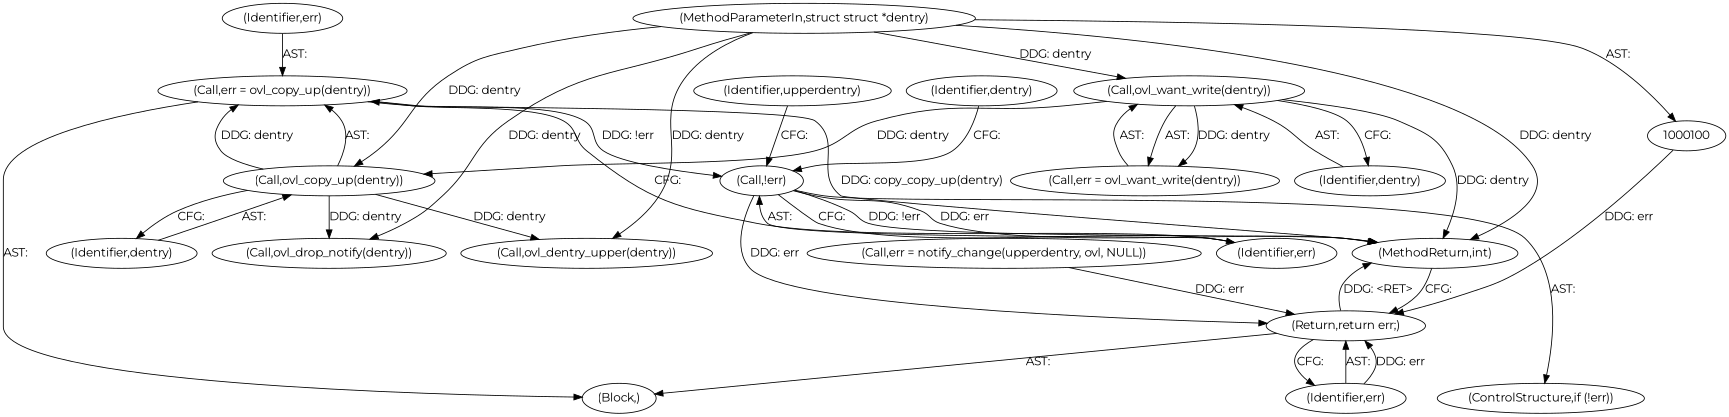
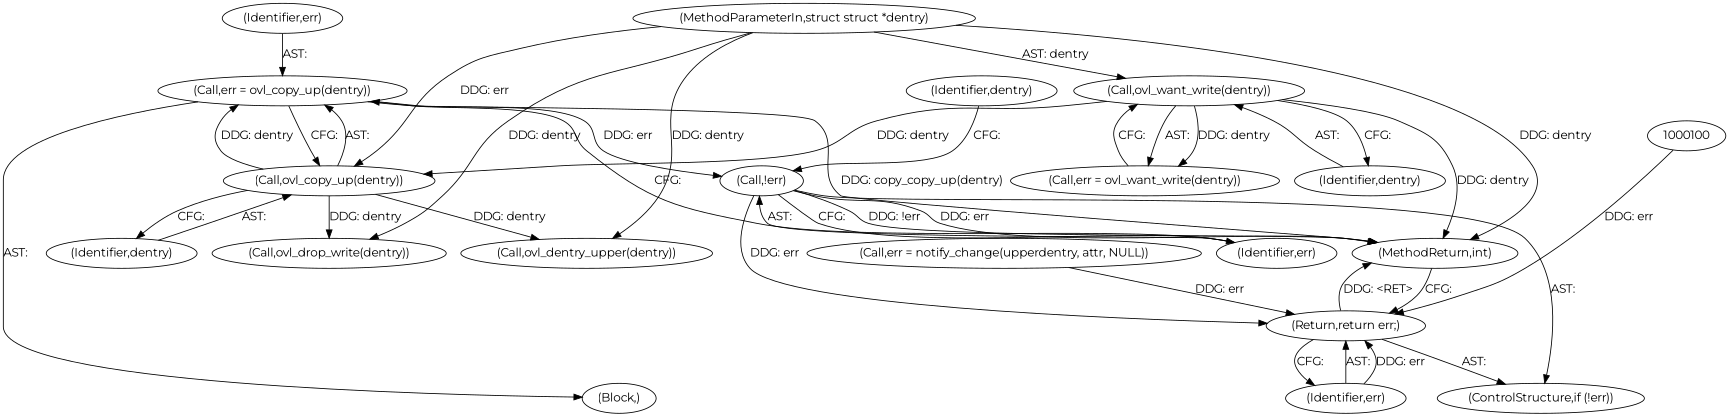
edge "(MethodParameterIn,struct struct *dentry)" -> "1000100": removed, label "AST:"
edge "(MethodParameterIn,struct struct *dentry)" -> "(Call,ovl_want_write(dentry))": label "DDG: dentry" -> "AST: dentry"
edge "(MethodParameterIn,struct struct *dentry)" -> "(Call,ovl_copy_up(dentry))": label "DDG: dentry" -> "DDG: err"
node "(Identifier,upperdentry)": removed
edge "(Call,err = ovl_copy_up(dentry))" -> "(Call,ovl_copy_up(dentry))": added, label "CFG:"
edge "(Call,err = ovl_copy_up(dentry))" -> "(Call,!err)": label "DDG: !err" -> "DDG: err"
edge "(Call,err = ovl_want_write(dentry))" -> "(Call,ovl_want_write(dentry))": label "AST: " -> "CFG: "
node "(Call,ovl_drop_notify(dentry))": label "(Call,ovl_drop_notify(dentry))" -> "(Call,ovl_drop_write(dentry))"
node "(Call,err = notify_change(upperdentry, ovl, NULL))": label "(Call,err = notify_change(upperdentry, ovl, NULL))" -> "(Call,err = notify_change(upperdentry, attr, NULL))"
edge "(Return,return err;)" -> "(Block,)": now "(Return,return err;)" -> "(ControlStructure,if (!err))"
